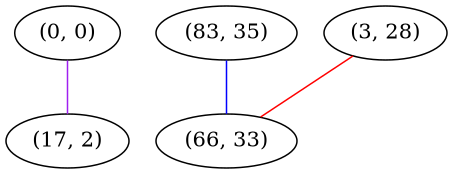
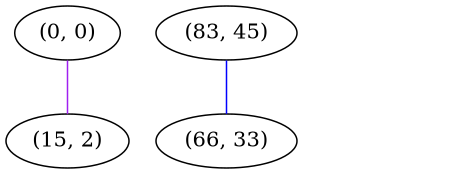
node "(83, 35)": label "(83, 35)" -> "(83, 45)"
node "(3, 28)": removed
node "(17, 2)": label "(17, 2)" -> "(15, 2)"
